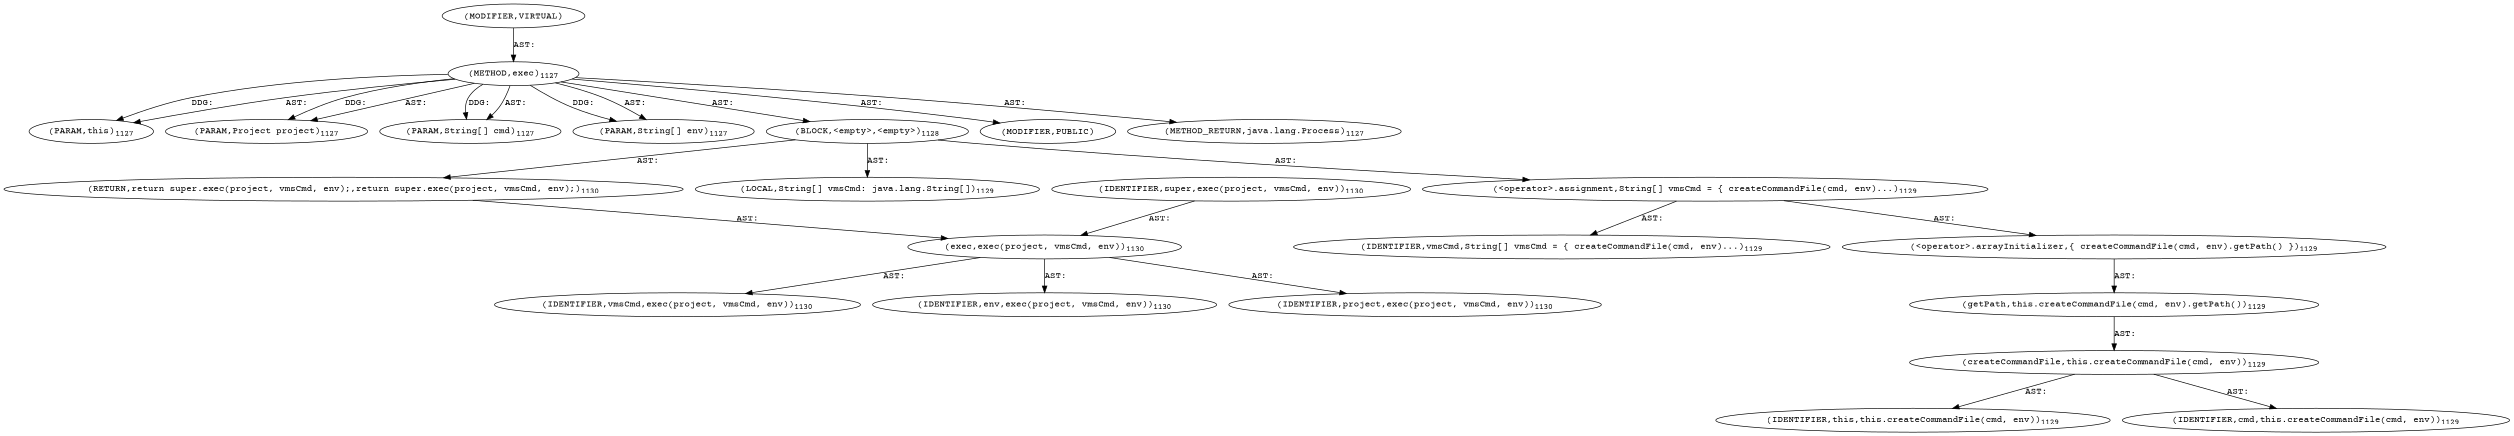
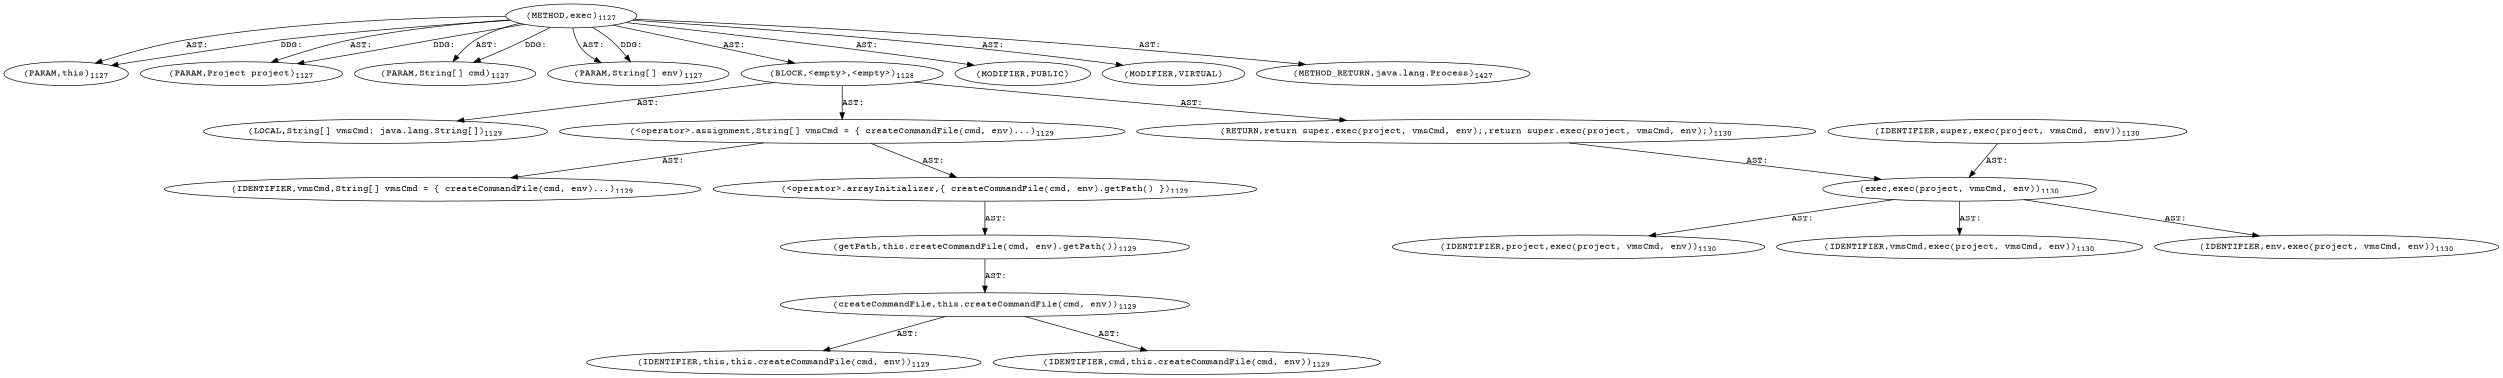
edge "(MODIFIER,VIRTUAL)" -> "(METHOD,exec)": reversed
node "(METHOD_RETURN,java.lang.Process)": text "1127" -> "1427"
